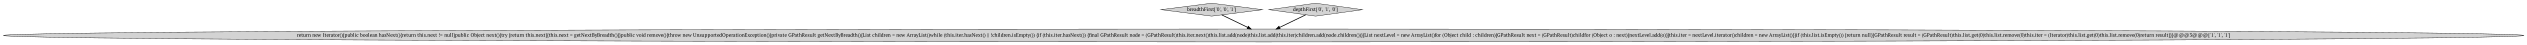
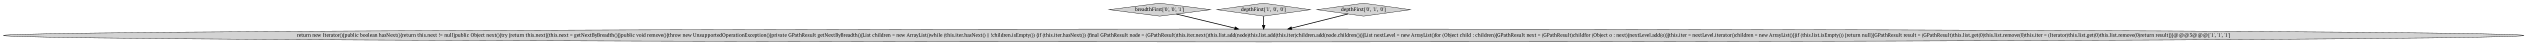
node "depthFirst['1', '0', '0']": added
